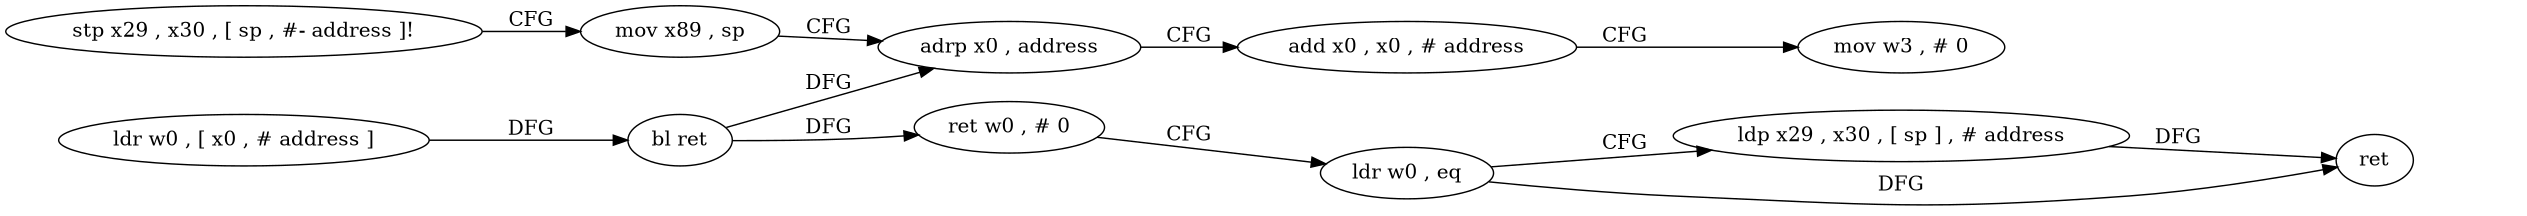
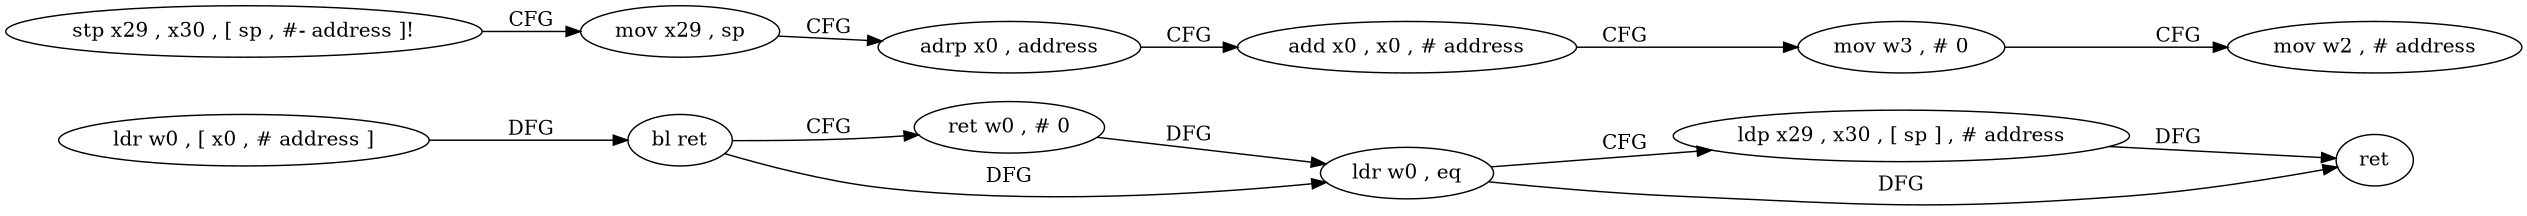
node "mov x89 , sp": label "mov x89 , sp" -> "mov x29 , sp"
node "mov w2 , # address": added
edge "bl ret" -> "adrp x0 , address": now "bl ret" -> "ldr w0 , eq"
edge "bl ret" -> "ret w0 , # 0": label "DFG" -> "CFG"
edge "ret w0 , # 0" -> "ldr w0 , eq": label "CFG" -> "DFG"
